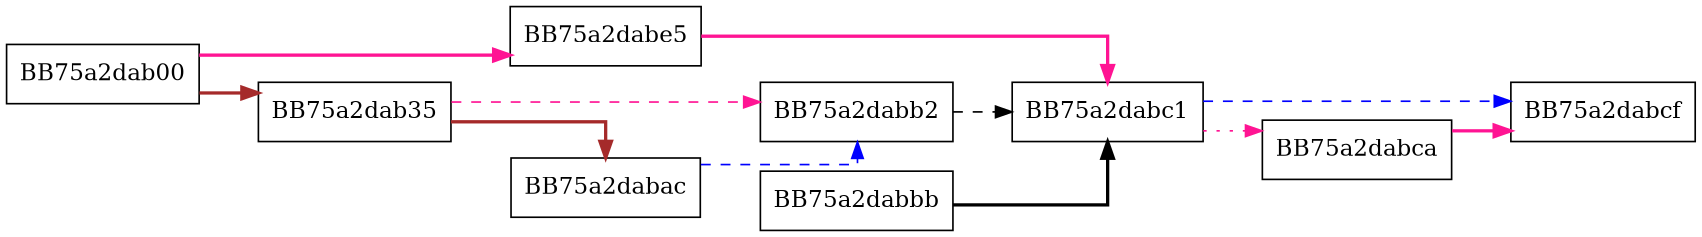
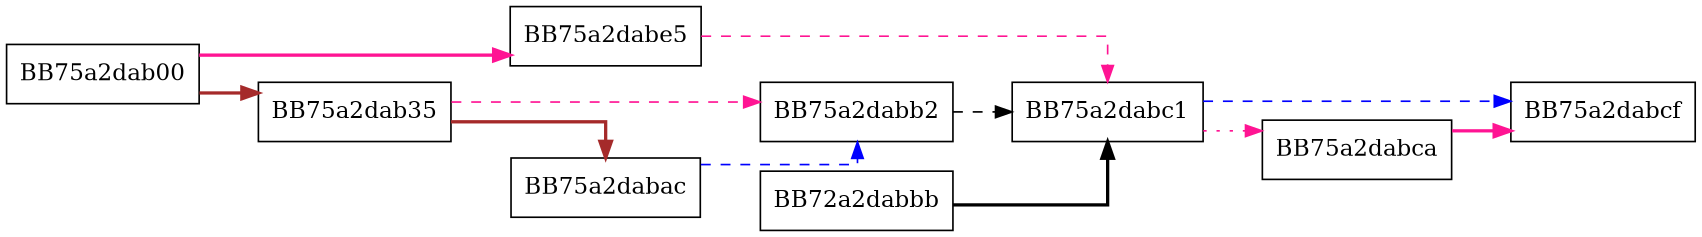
edge "BB75a2dabe5" -> "BB75a2dabc1": style bold -> dashed
node "BB75a2dabbb": label "BB75a2dabbb" -> "BB72a2dabbb"
